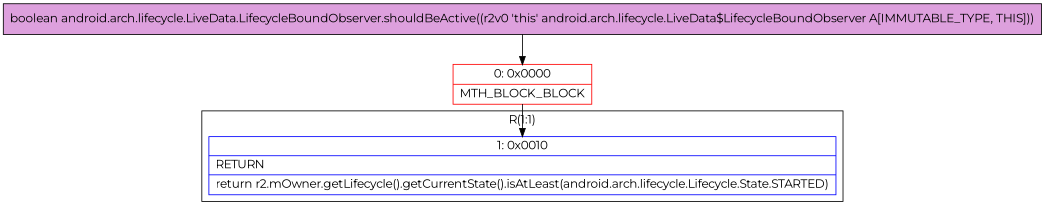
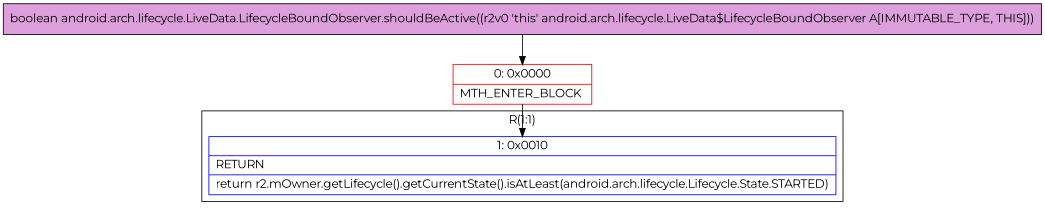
node "0: 0x0000": text "MTH_BLOCK_BLOCK" -> "MTH_ENTER_BLOCK"
